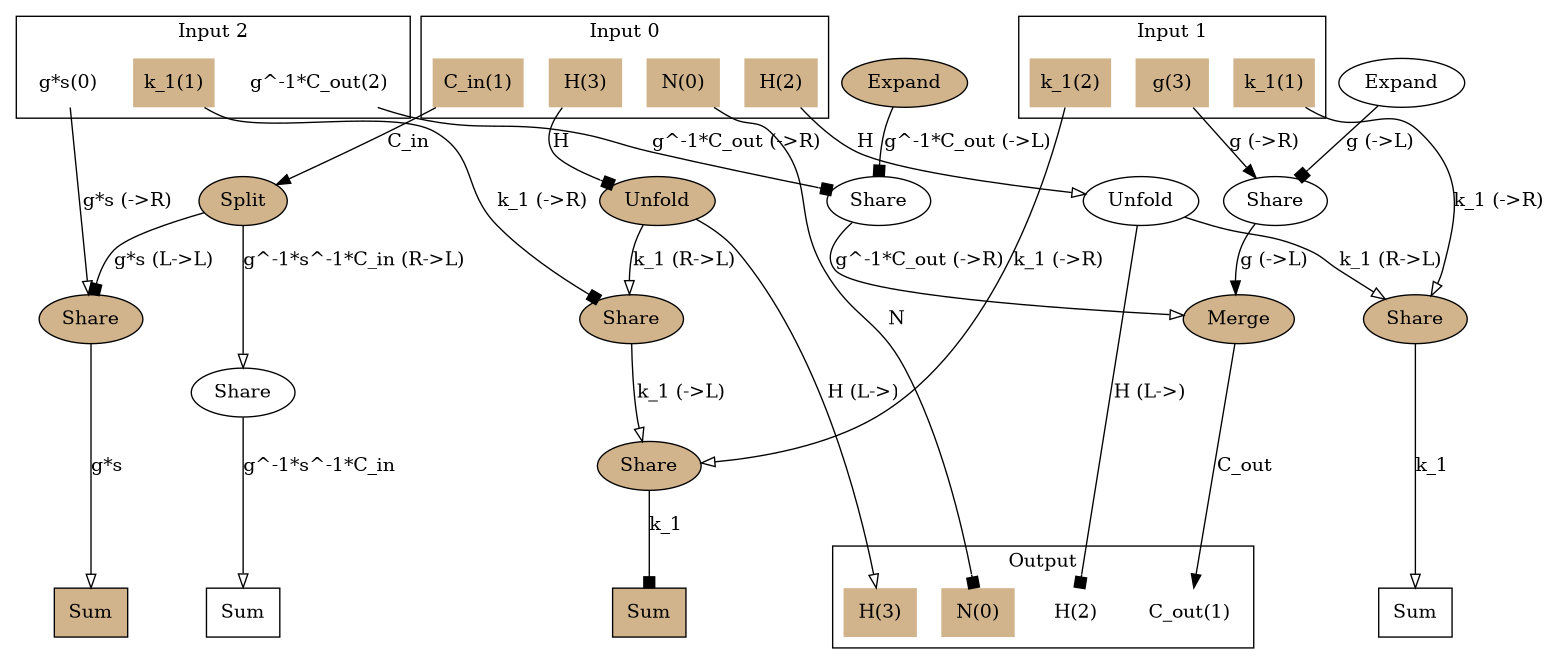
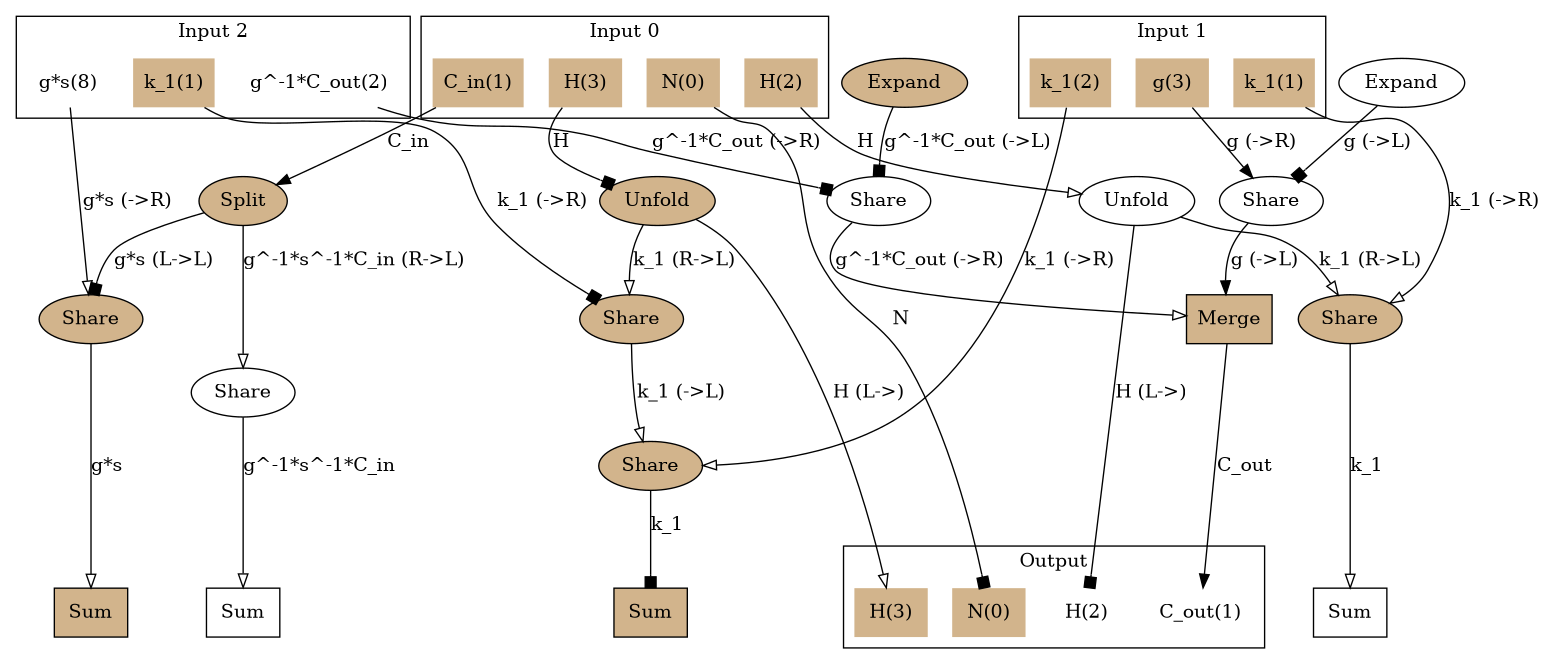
node "g*s(0)": label "g*s(0)" -> "g*s(8)"
node "Merge": shape ellipse -> box
